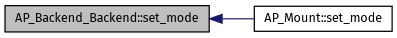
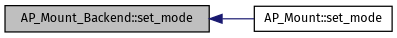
node "AP_Backend_Backend::set_mode": label "AP_Backend_Backend::set_mode" -> "AP_Mount_Backend::set_mode"
